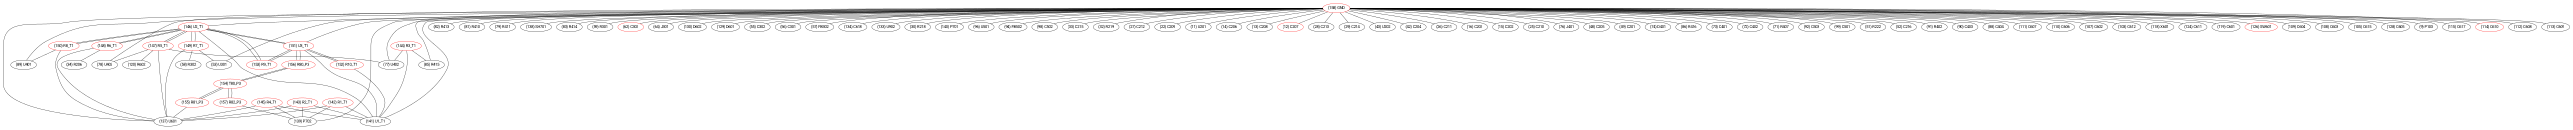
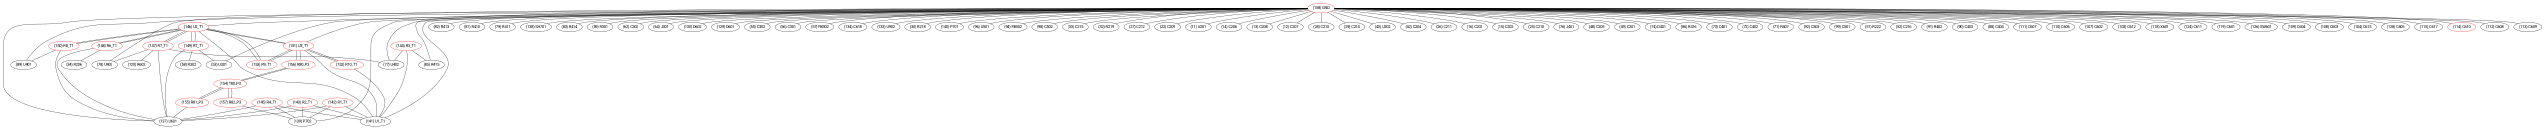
node "(62) C303": color red -> black
node "(12) C207": color red -> black
node "(126) SW601": color red -> black
node "(105) C615": label "(105) C615" -> "(104) C615"
node "(9) P103": removed
node "(147) R5_T1": label "(147) R5_T1" -> "(147) R7_T1"
